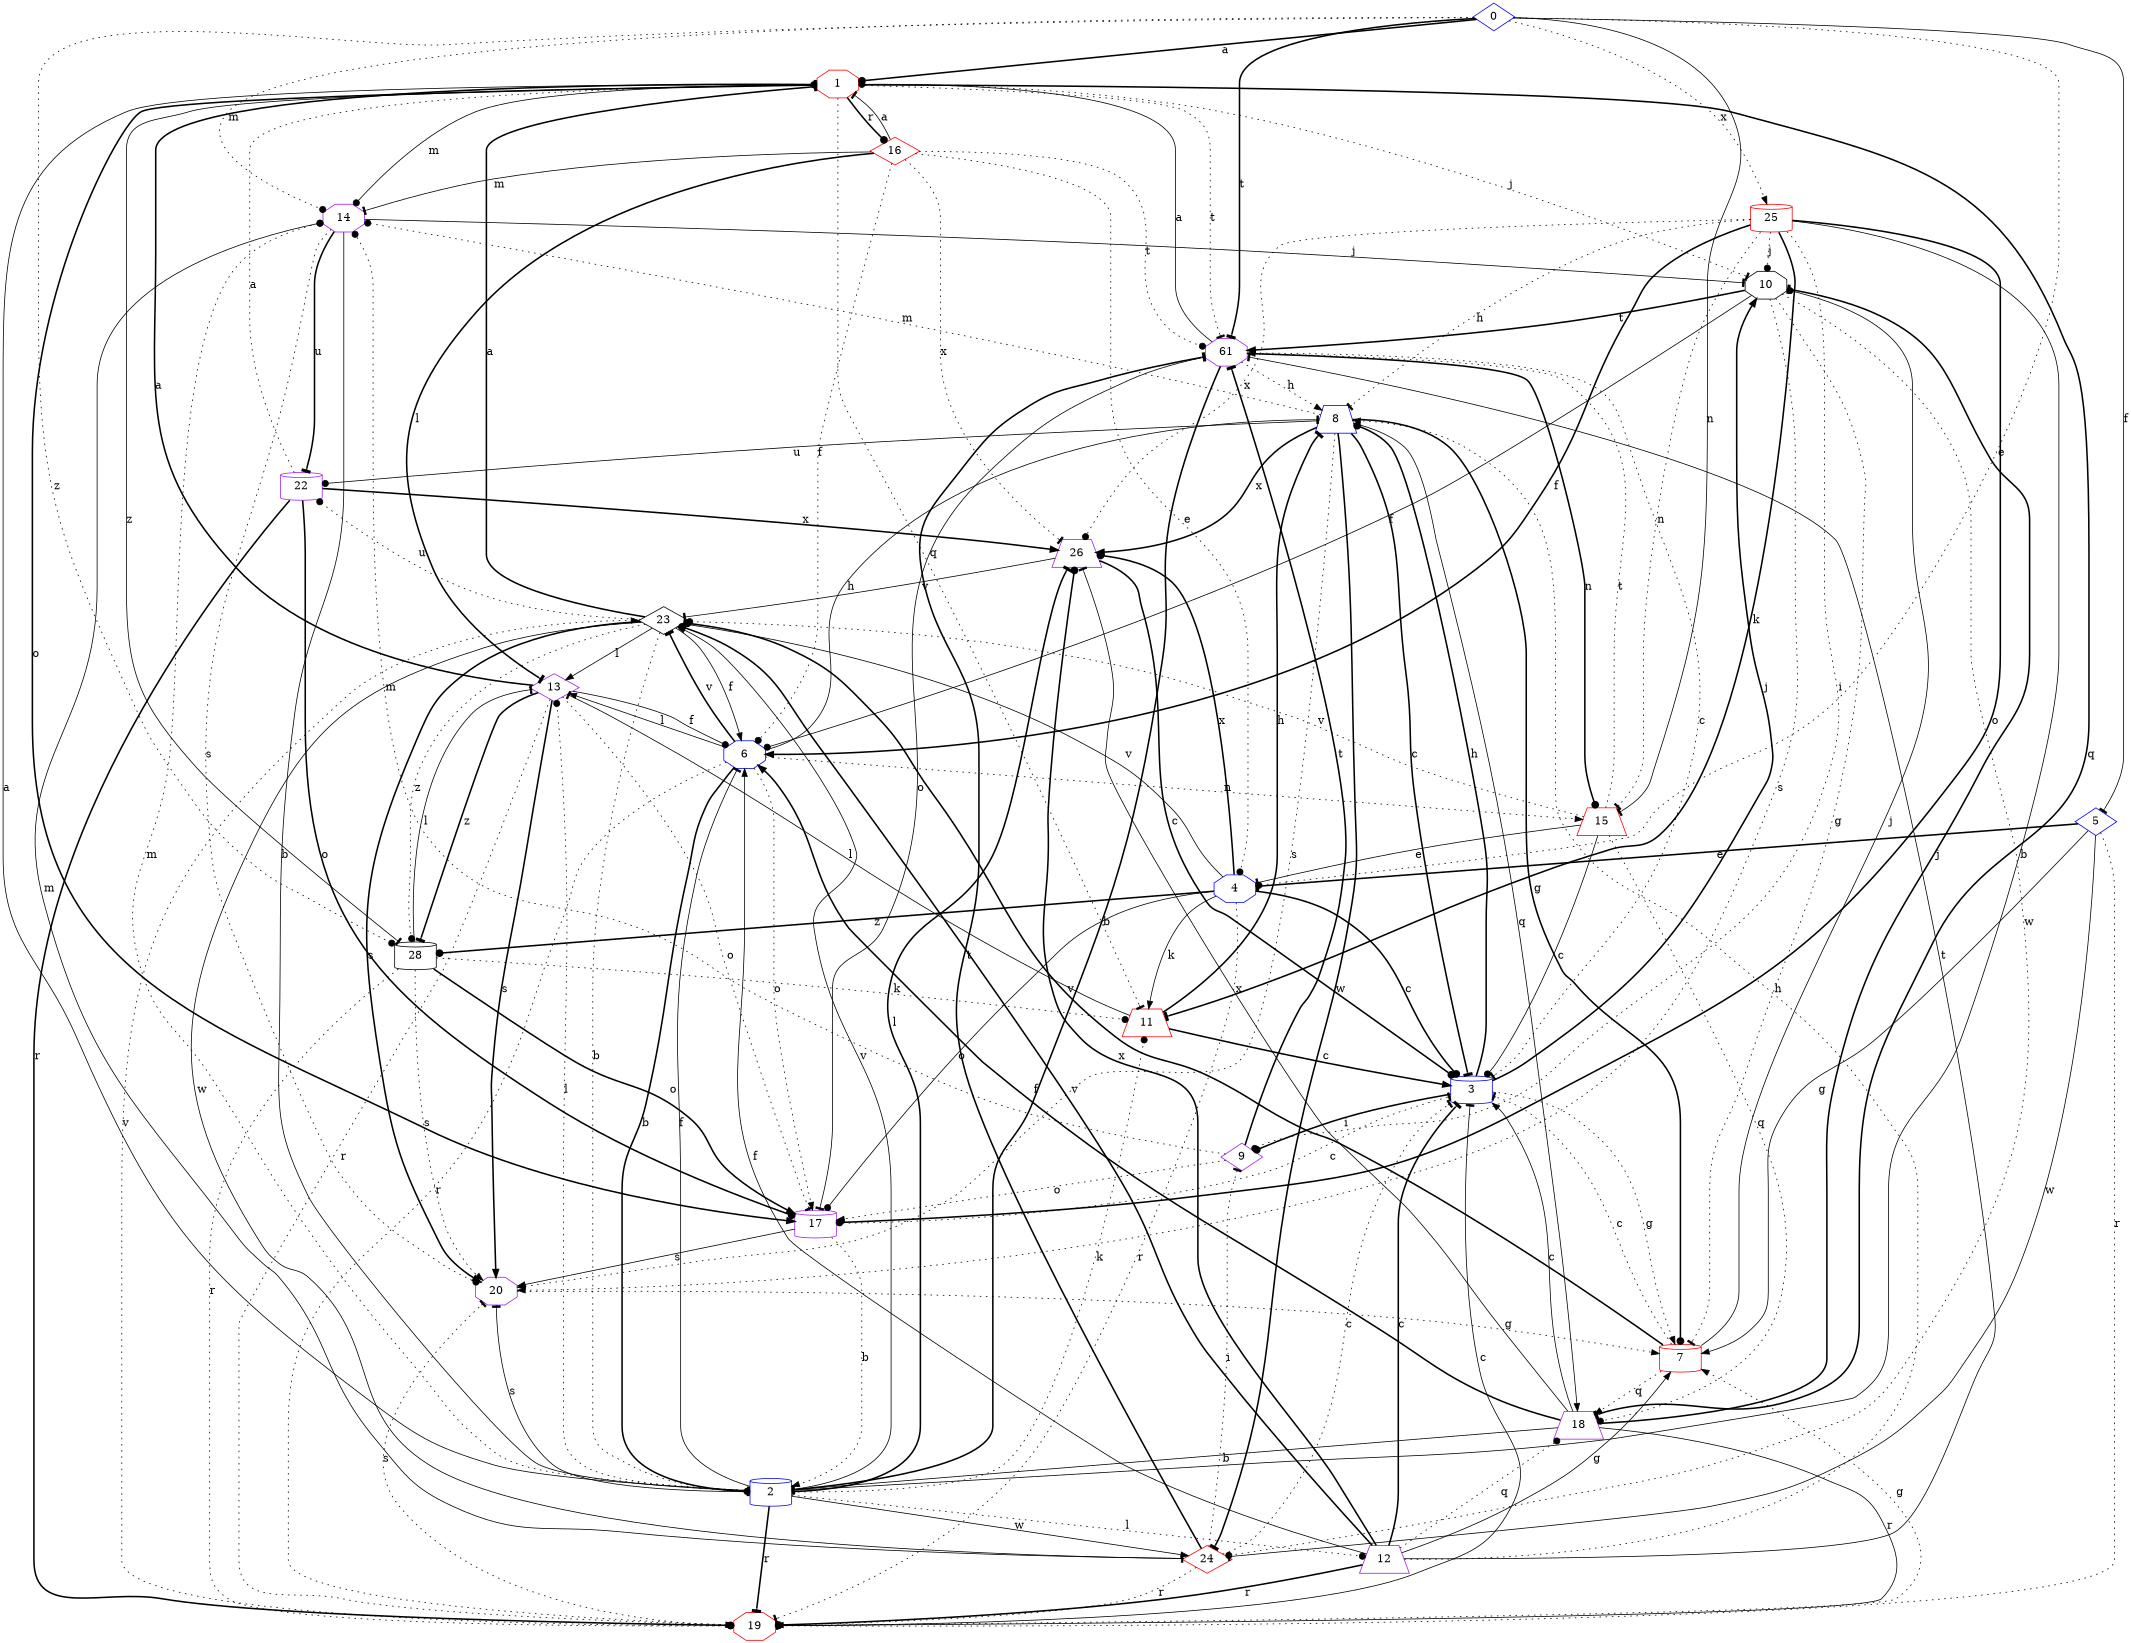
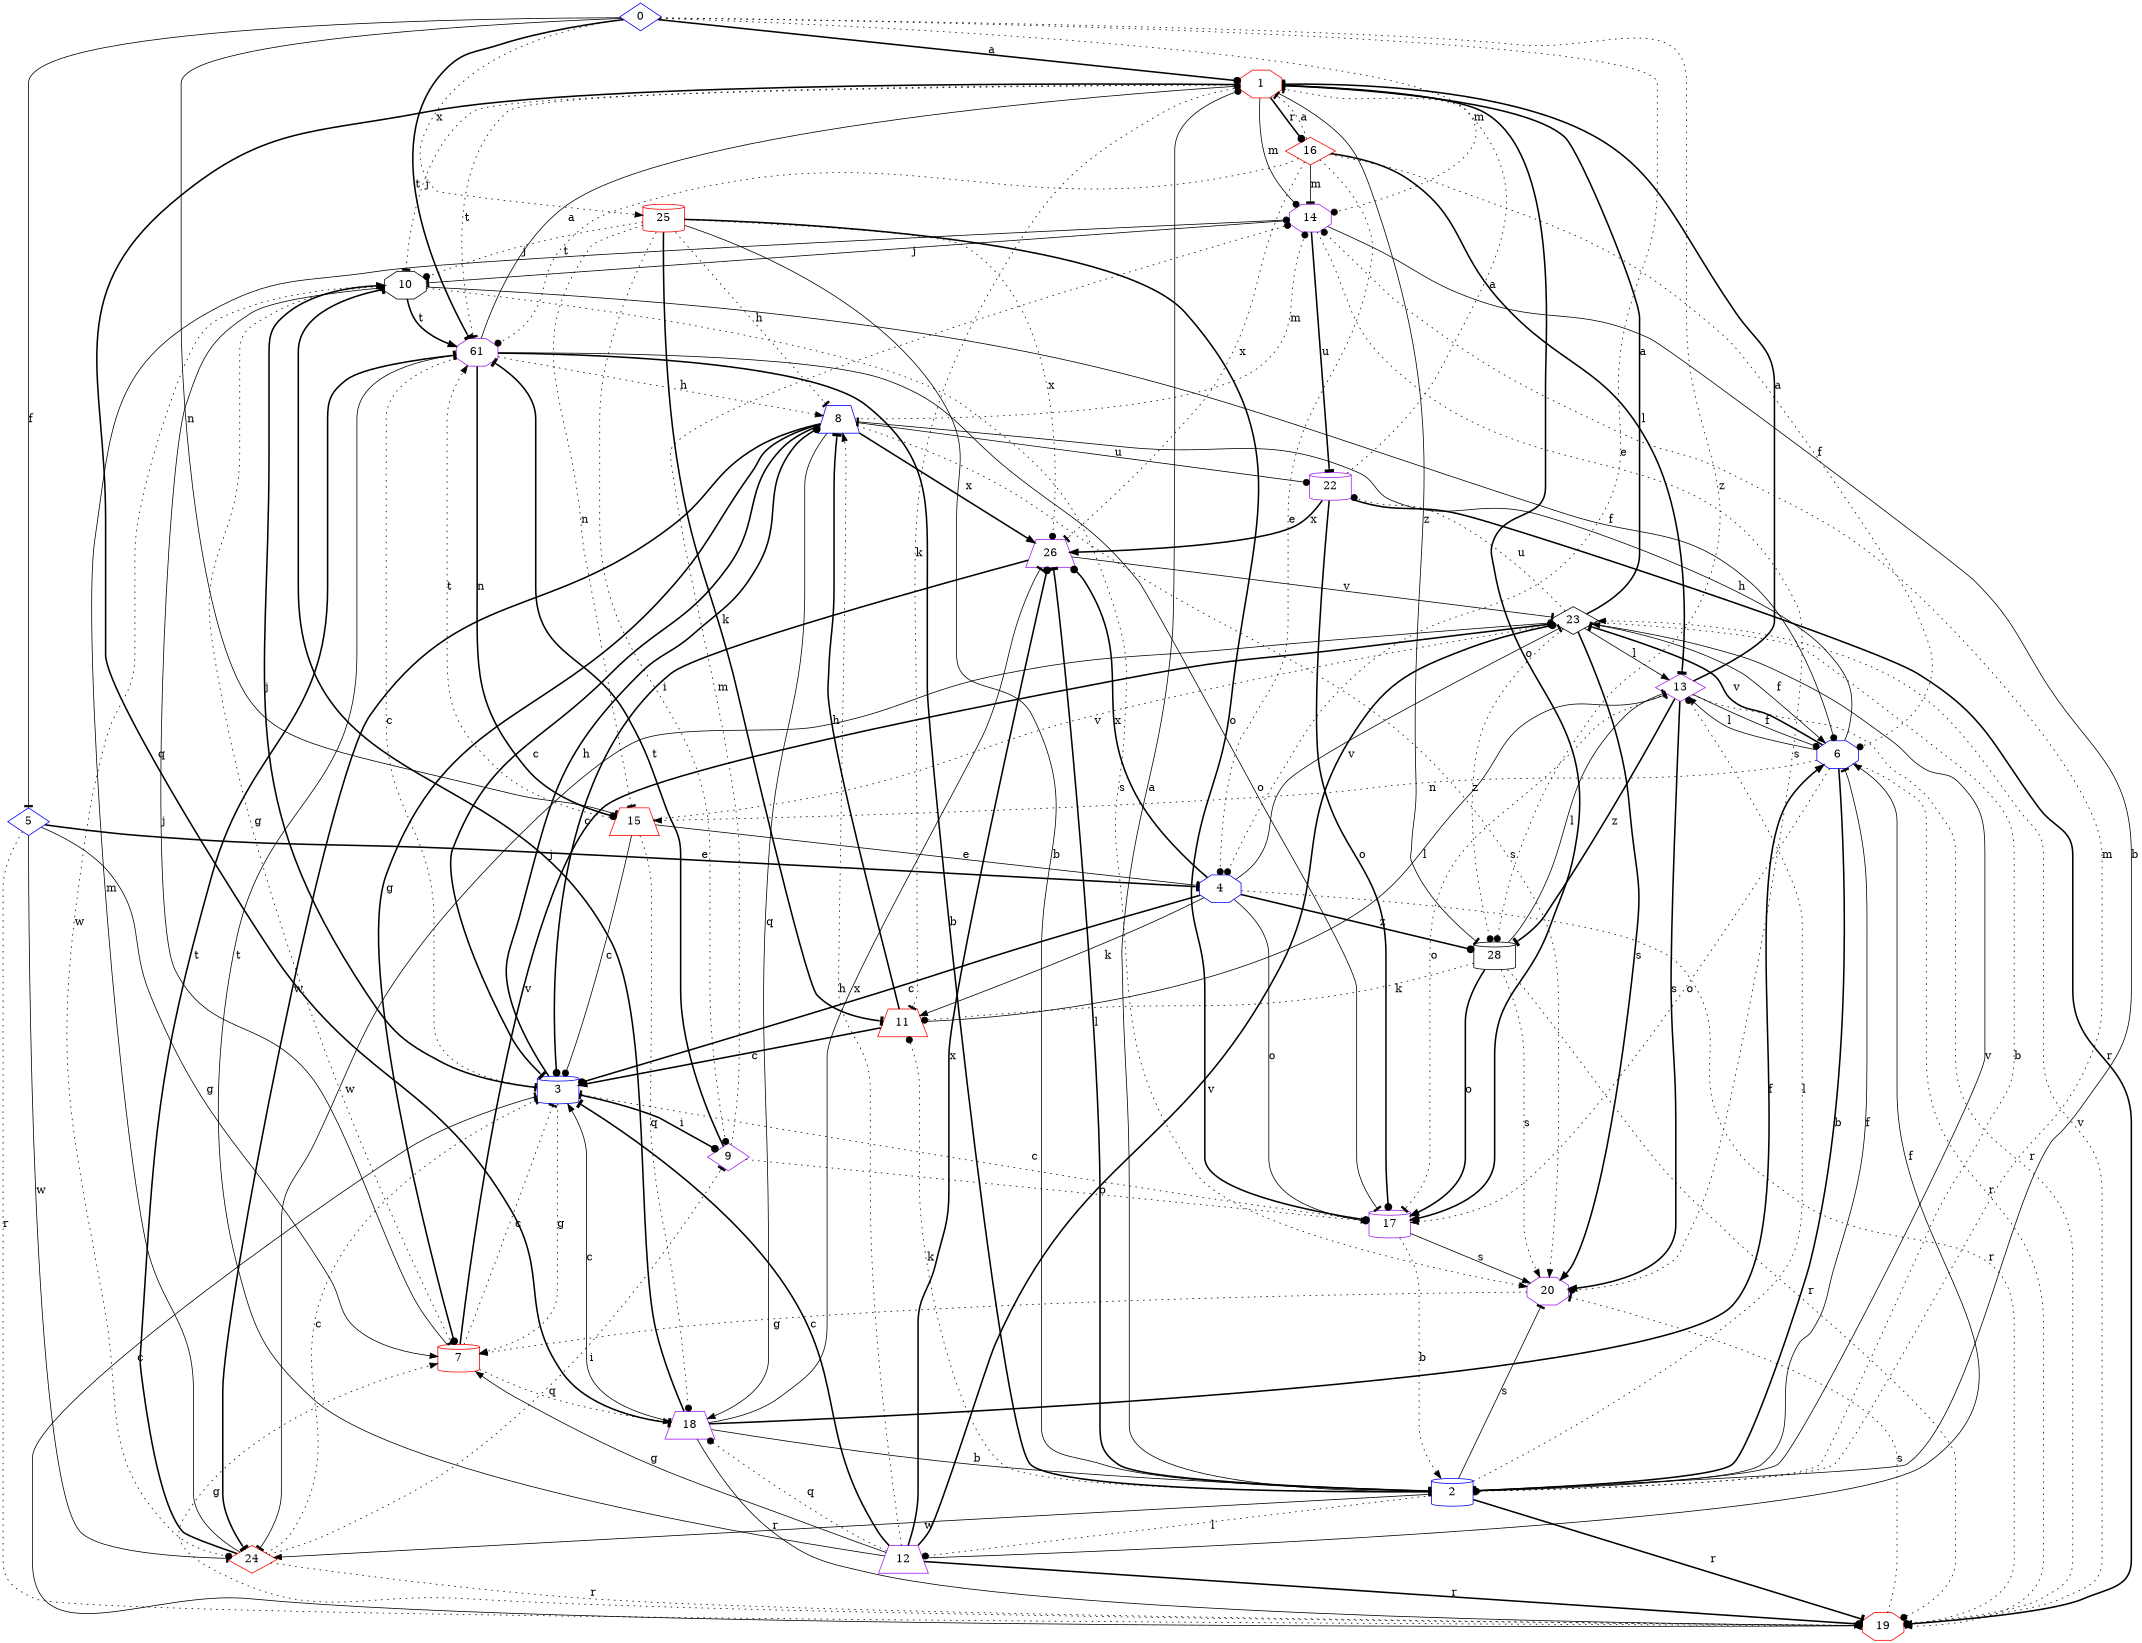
edge "16" -> "1": style solid -> dotted
edge "1" -> "11": label "q" -> "k"
edge "25" -> "6": removed, label "f"
